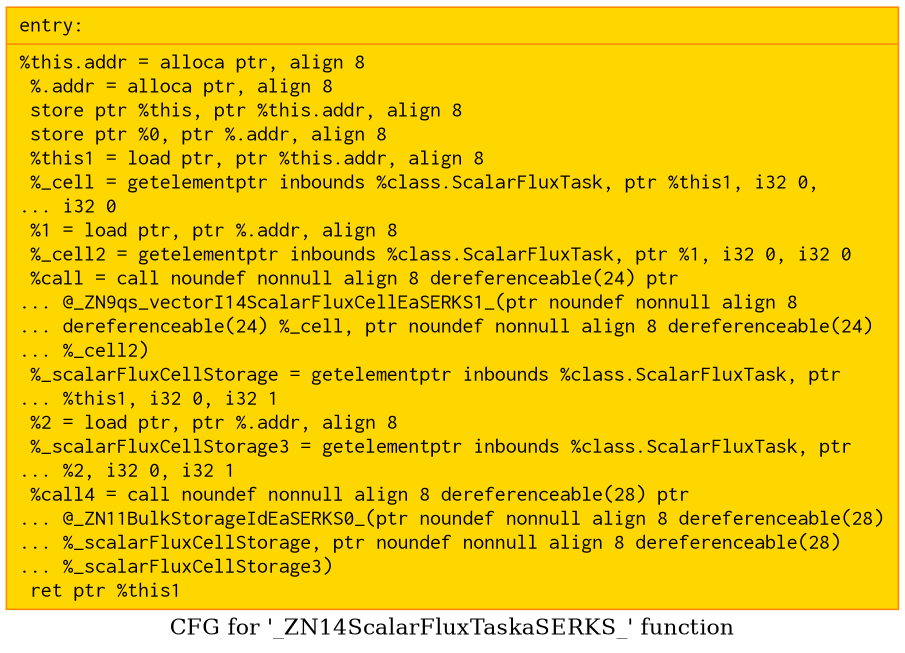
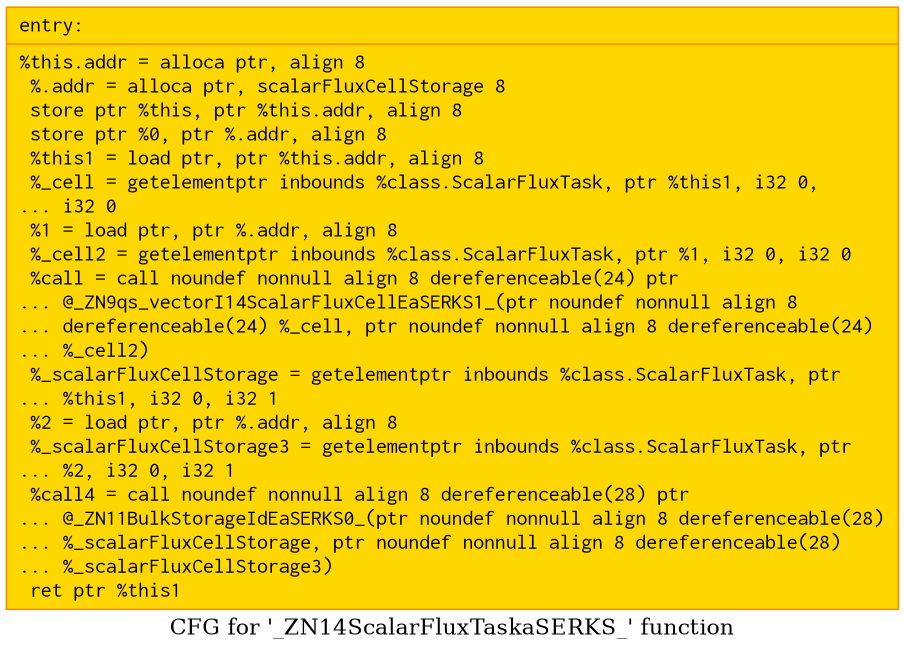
node "entry:": text "%.addr = alloca ptr, align 8" -> "%.addr = alloca ptr, scalarFluxCellStorage 8"
